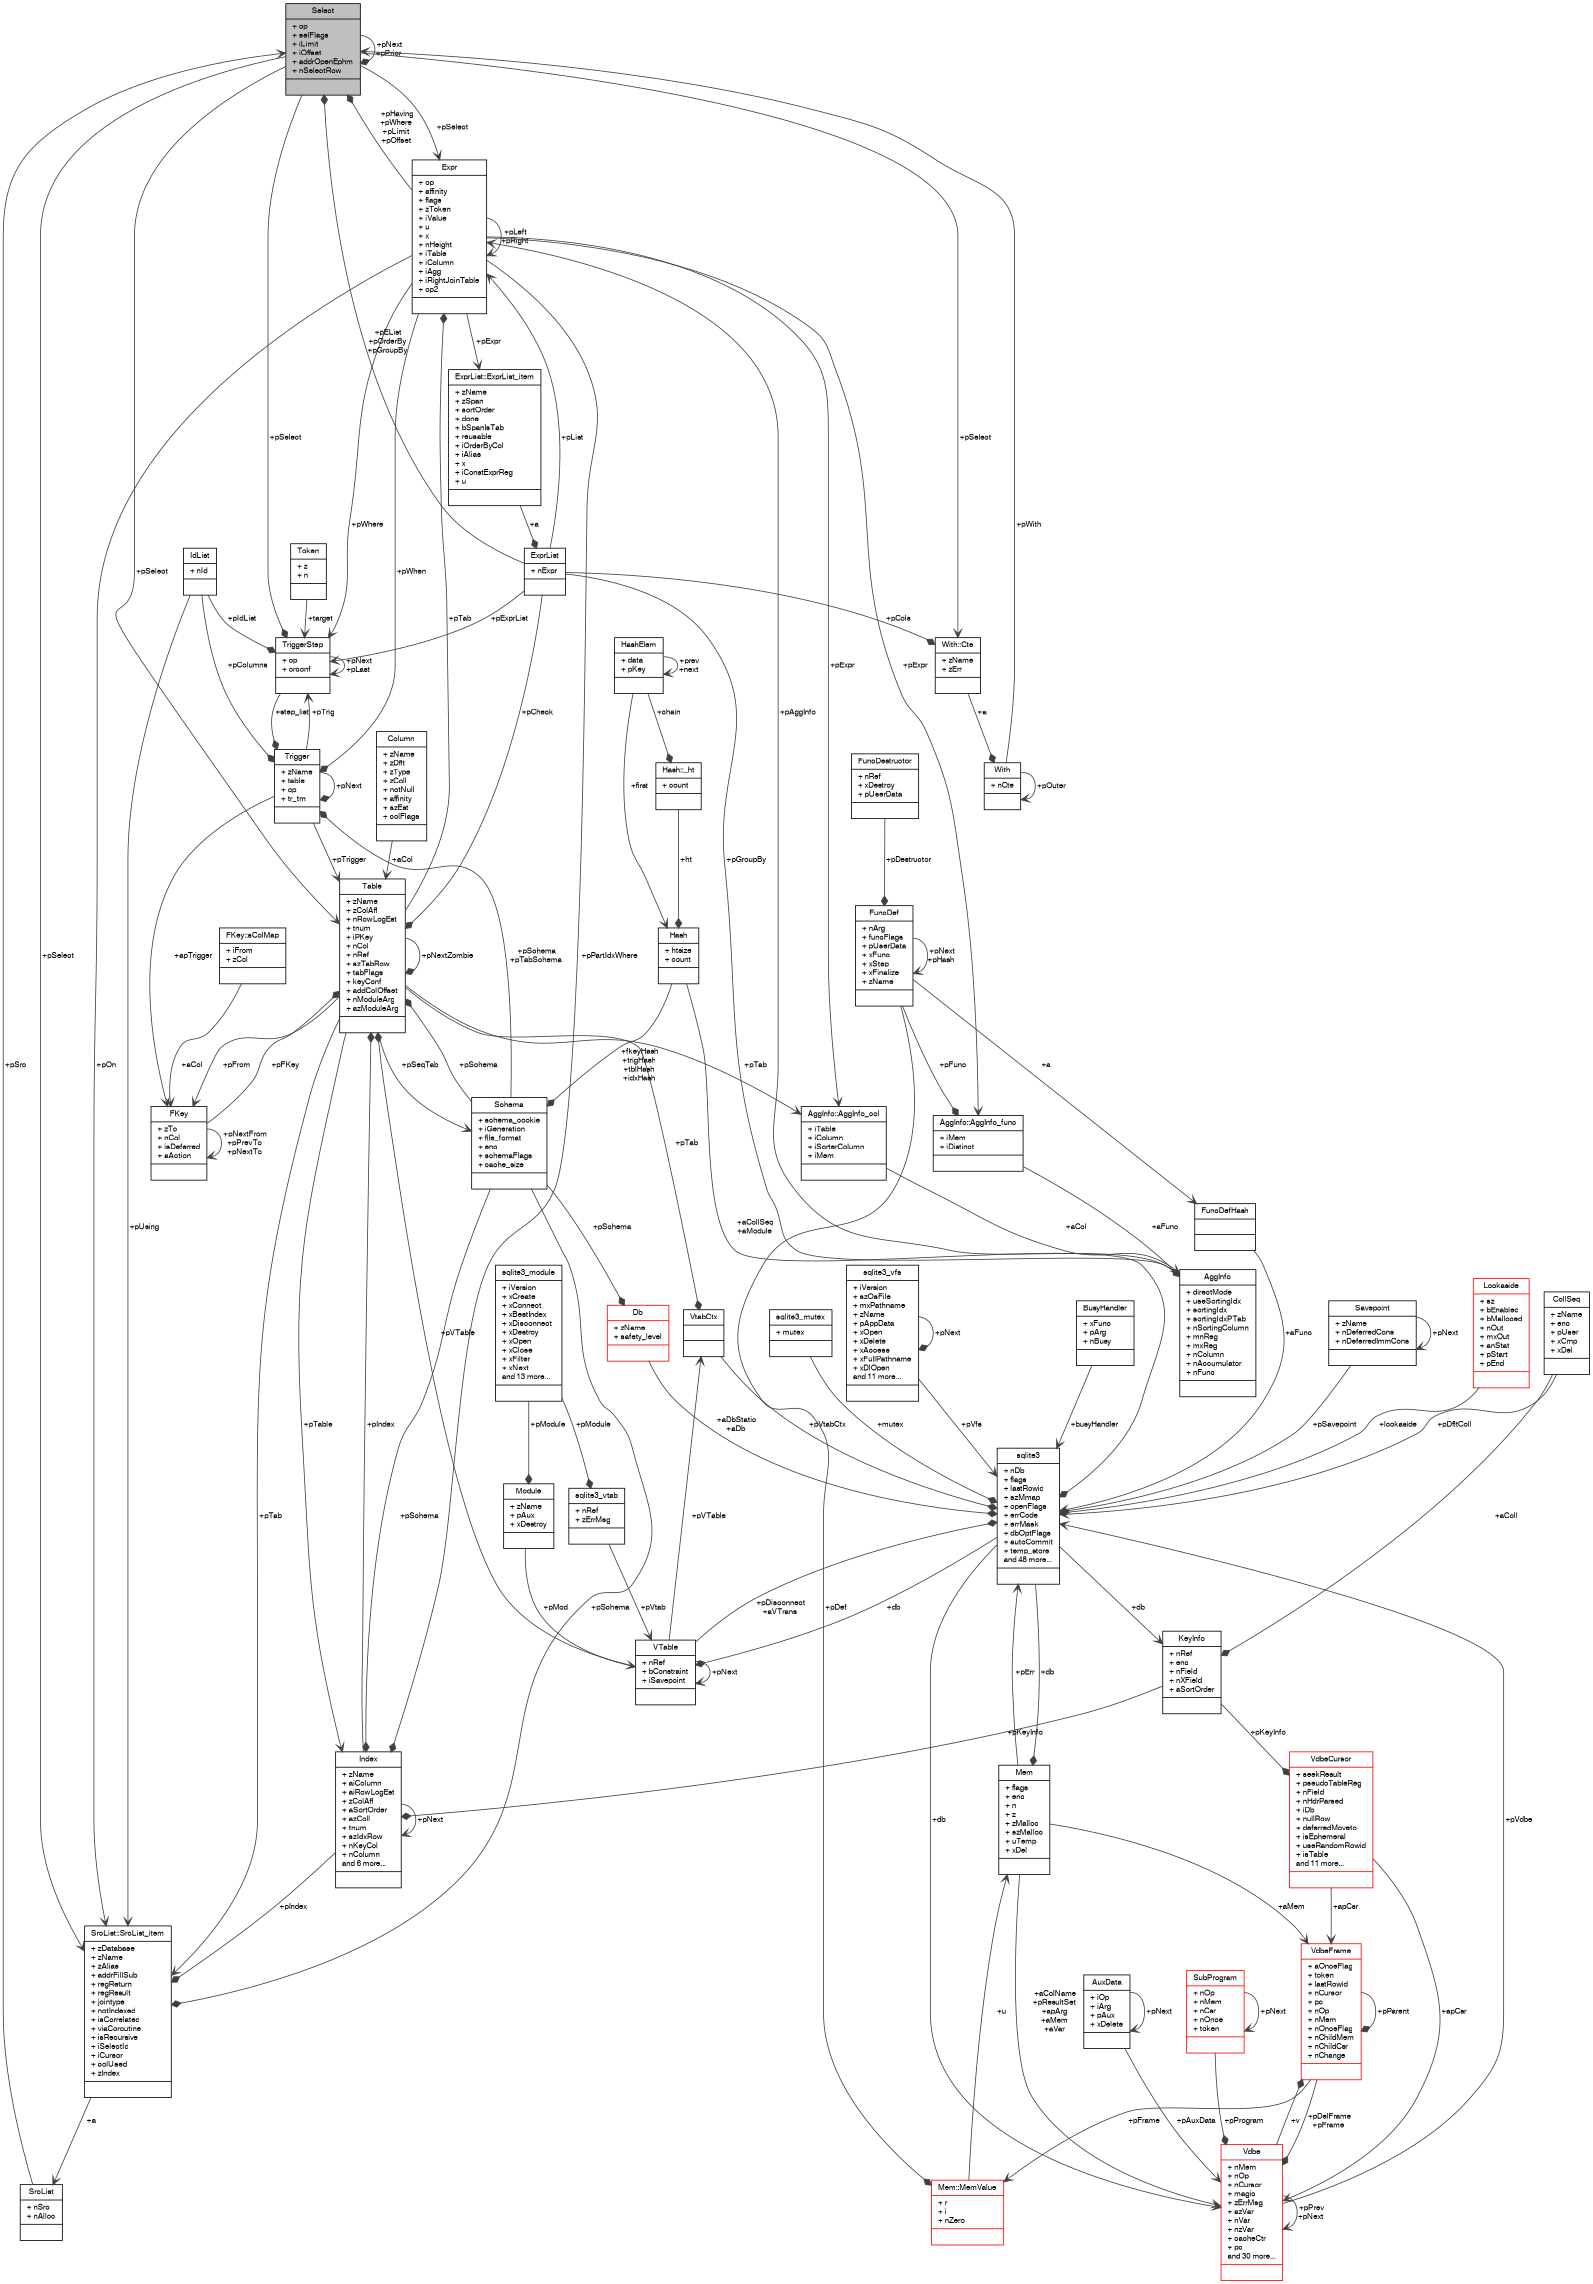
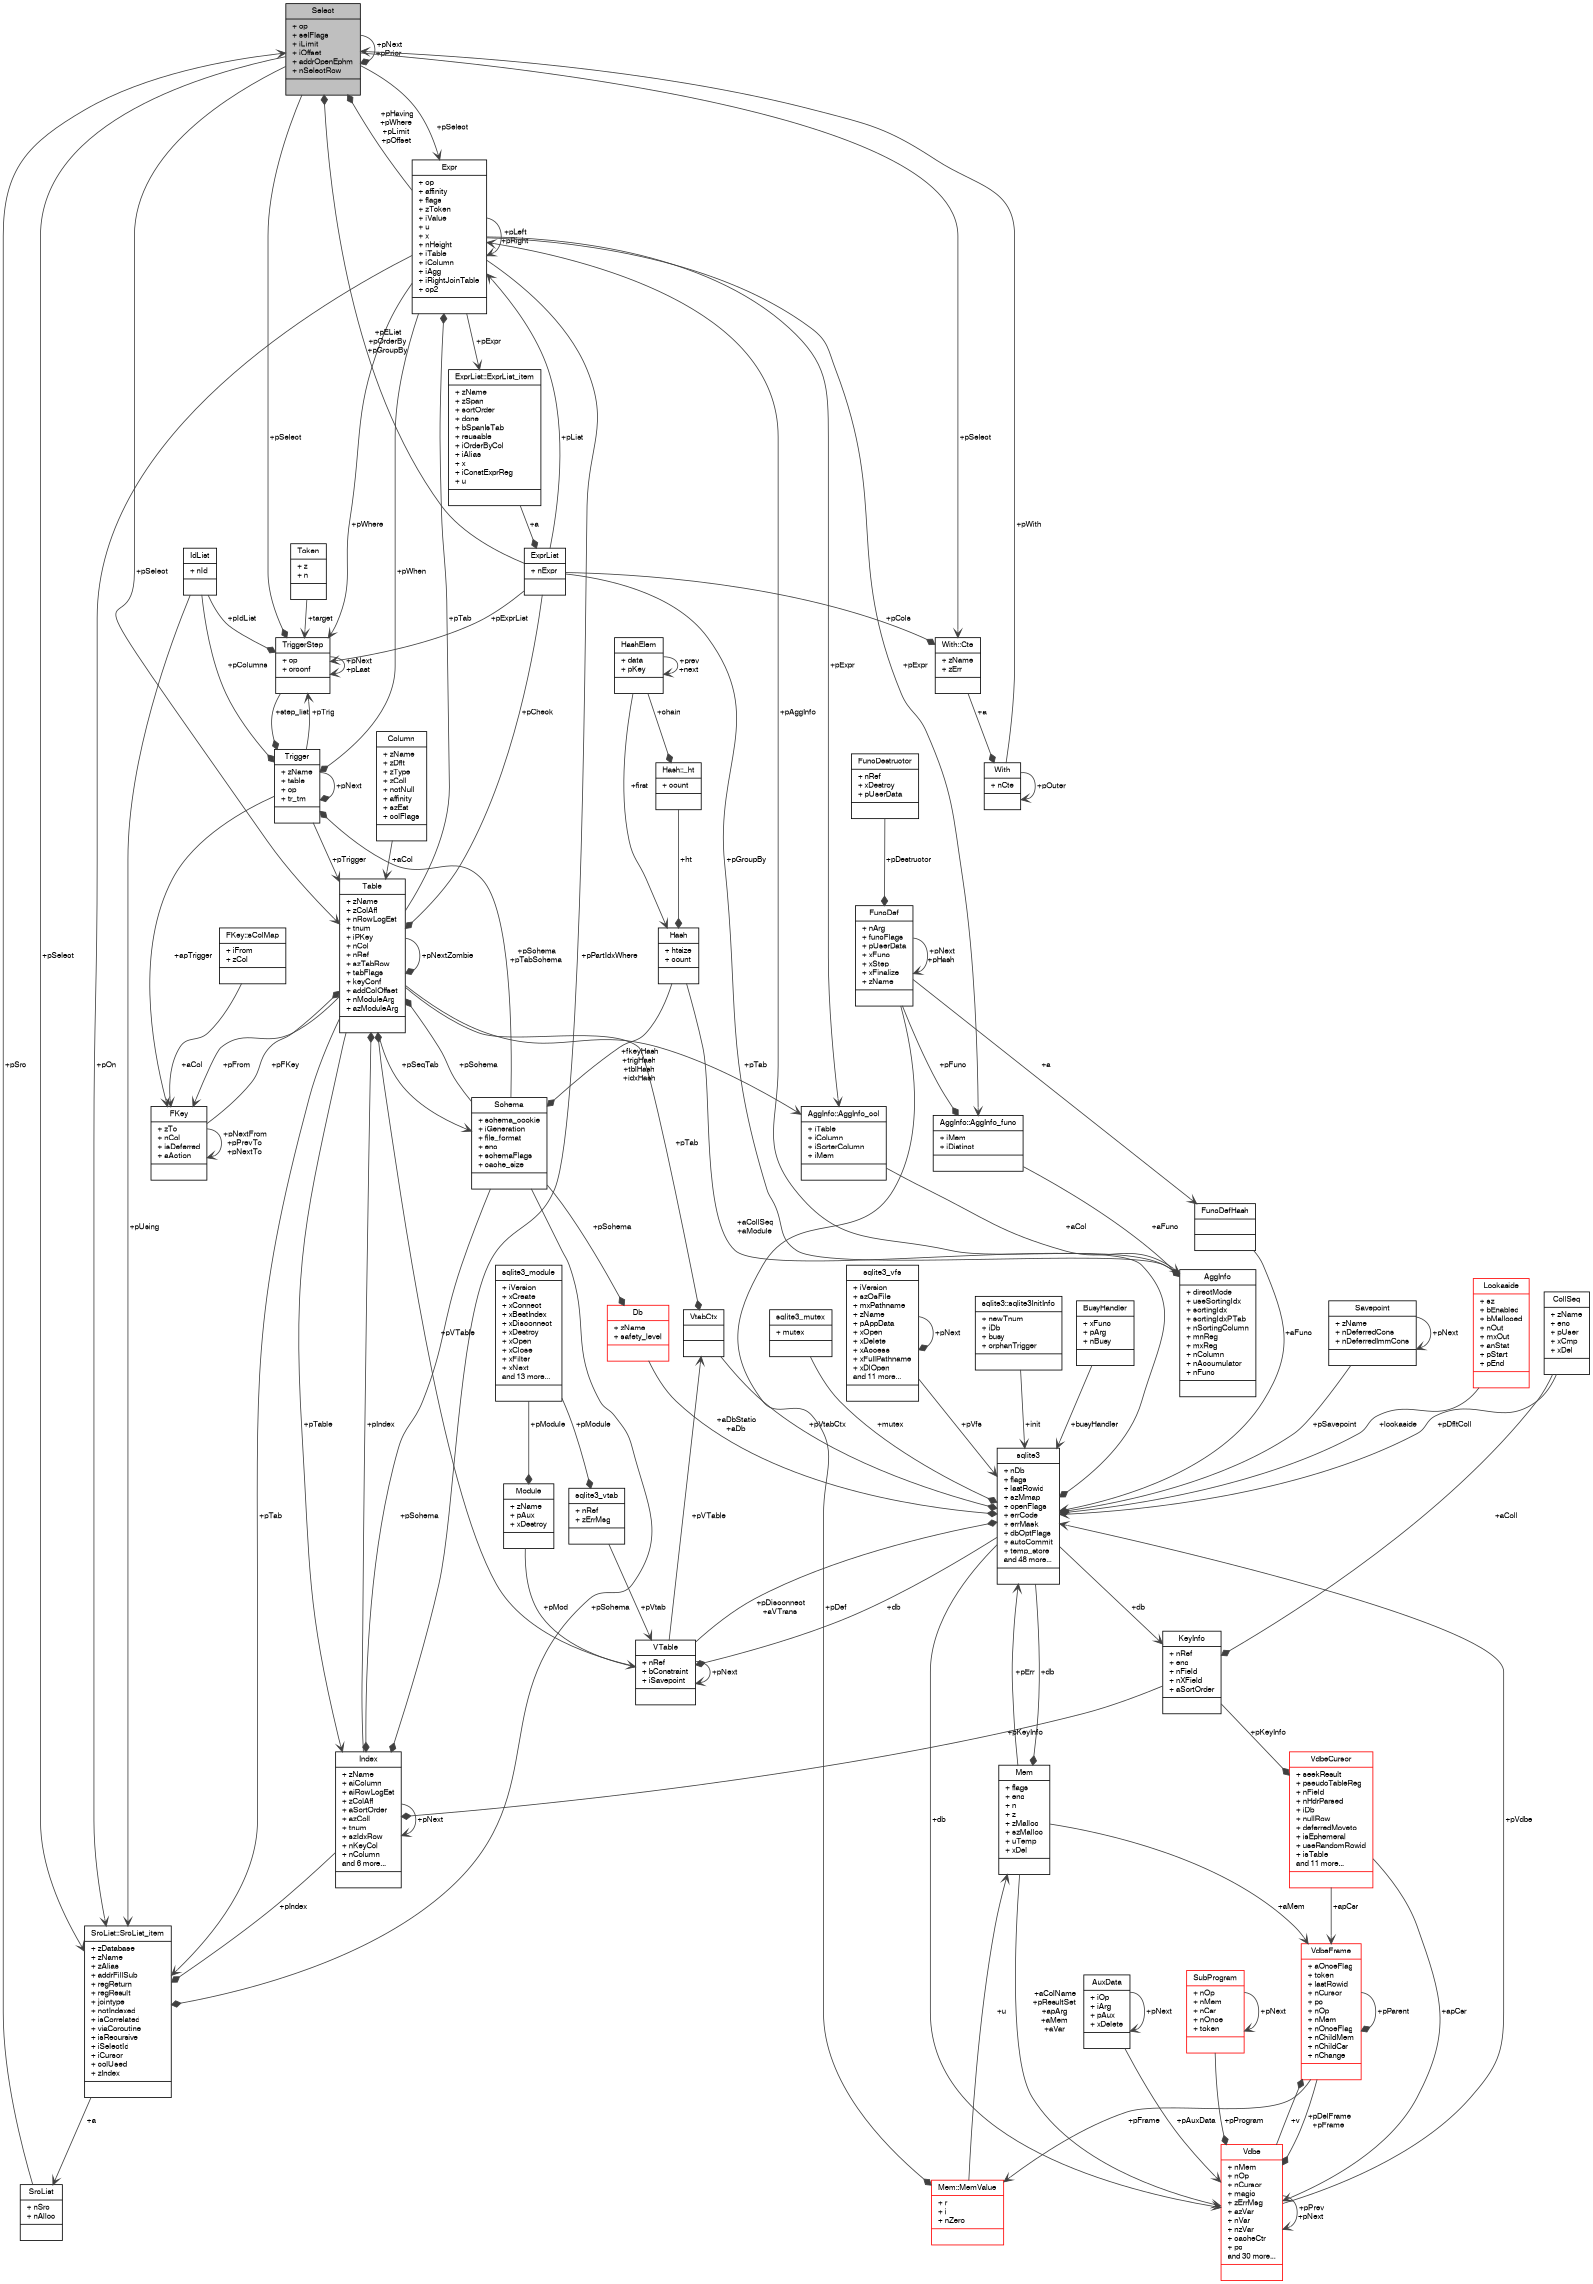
node "sqlite3::sqlite3InitInfo": added
